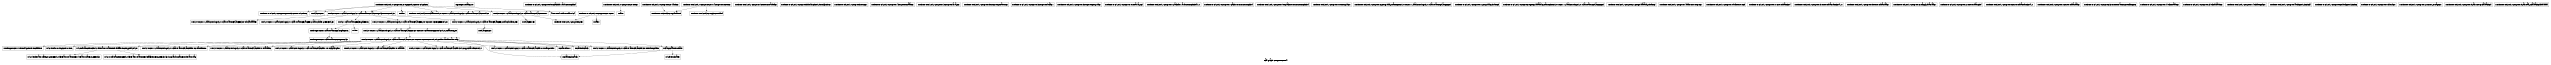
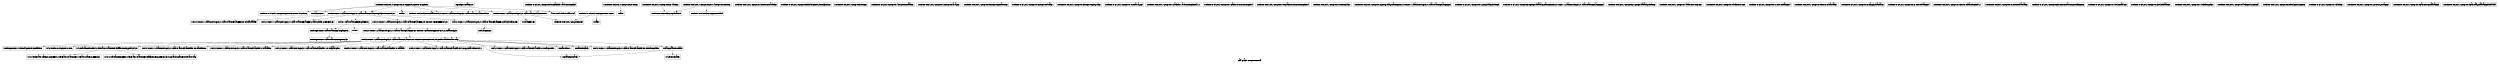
node "_ZN9LAMMPS_NS7Compute15remove_bias_thrEiPdS1_": removed
